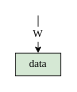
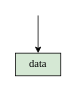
node "W": removed
